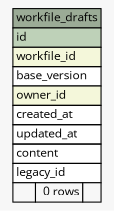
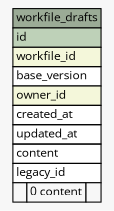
node "workfile_drafts": text "0 rows" -> "0 content"
